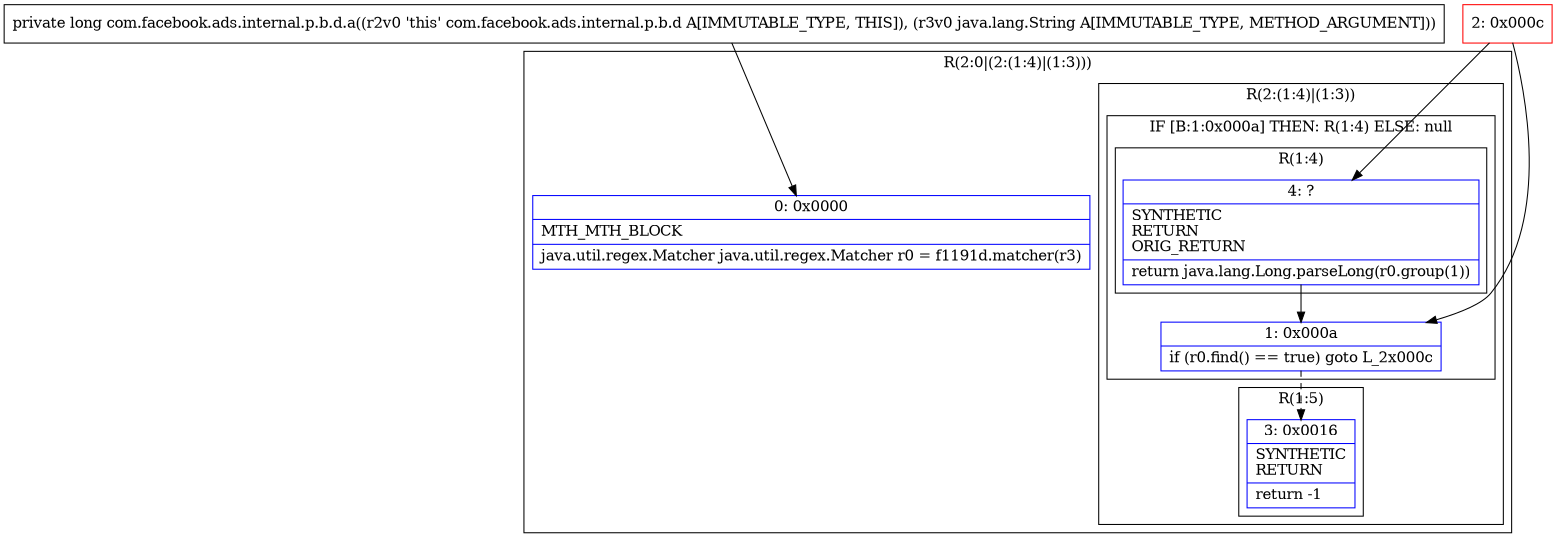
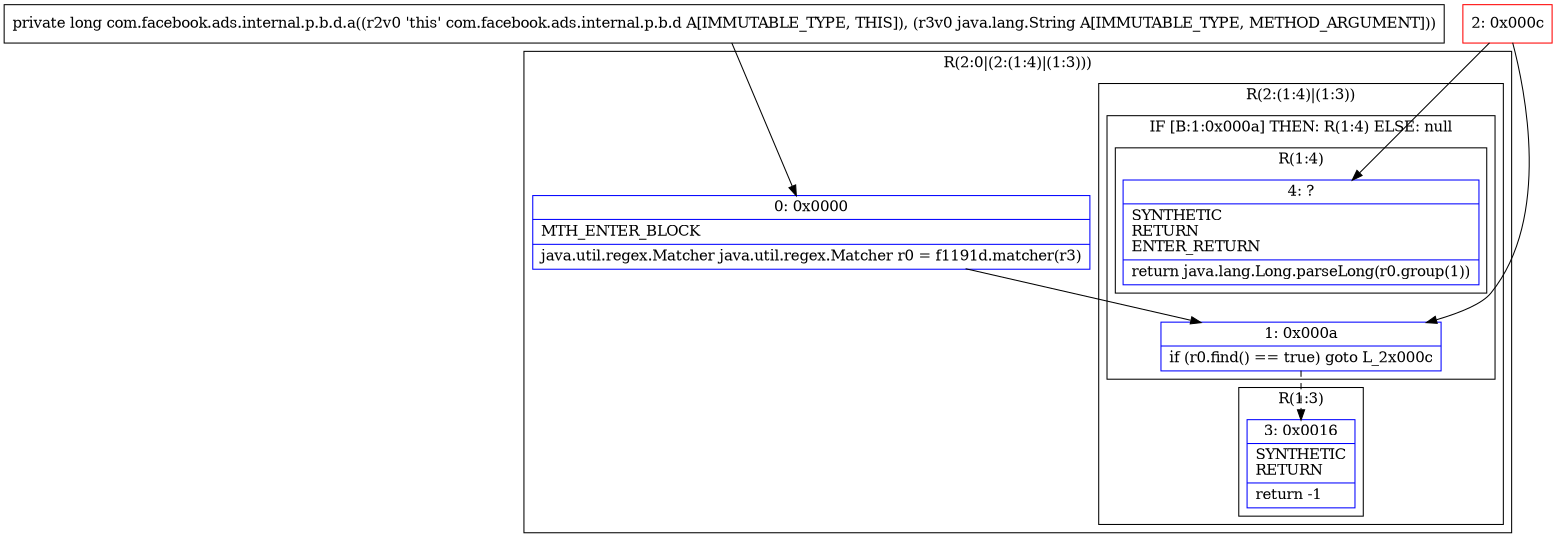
node "0: 0x0000": text "MTH_MTH_BLOCK" -> "MTH_ENTER_BLOCK"
node "4: ?": text "ORIG_RETURN" -> "ENTER_RETURN"
edge "4: ?" -> "1: 0x000a": now "0: 0x0000" -> "1: 0x000a"
cluster "R(1:5)": label "R(1:5)" -> "R(1:3)"
